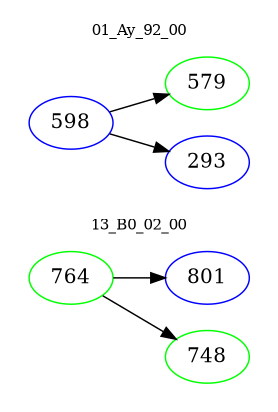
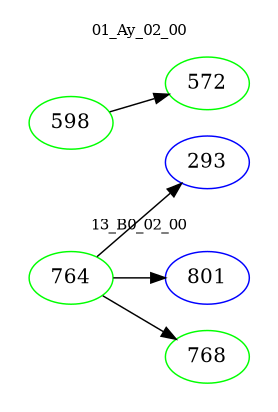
cluster "01_Ay_92_00": label "01_Ay_92_00" -> "01_Ay_02_00"
node "579": label "579" -> "572"
node "598": color blue -> green
edge "598" -> "293": now "764" -> "293"
node "748": label "748" -> "768"
